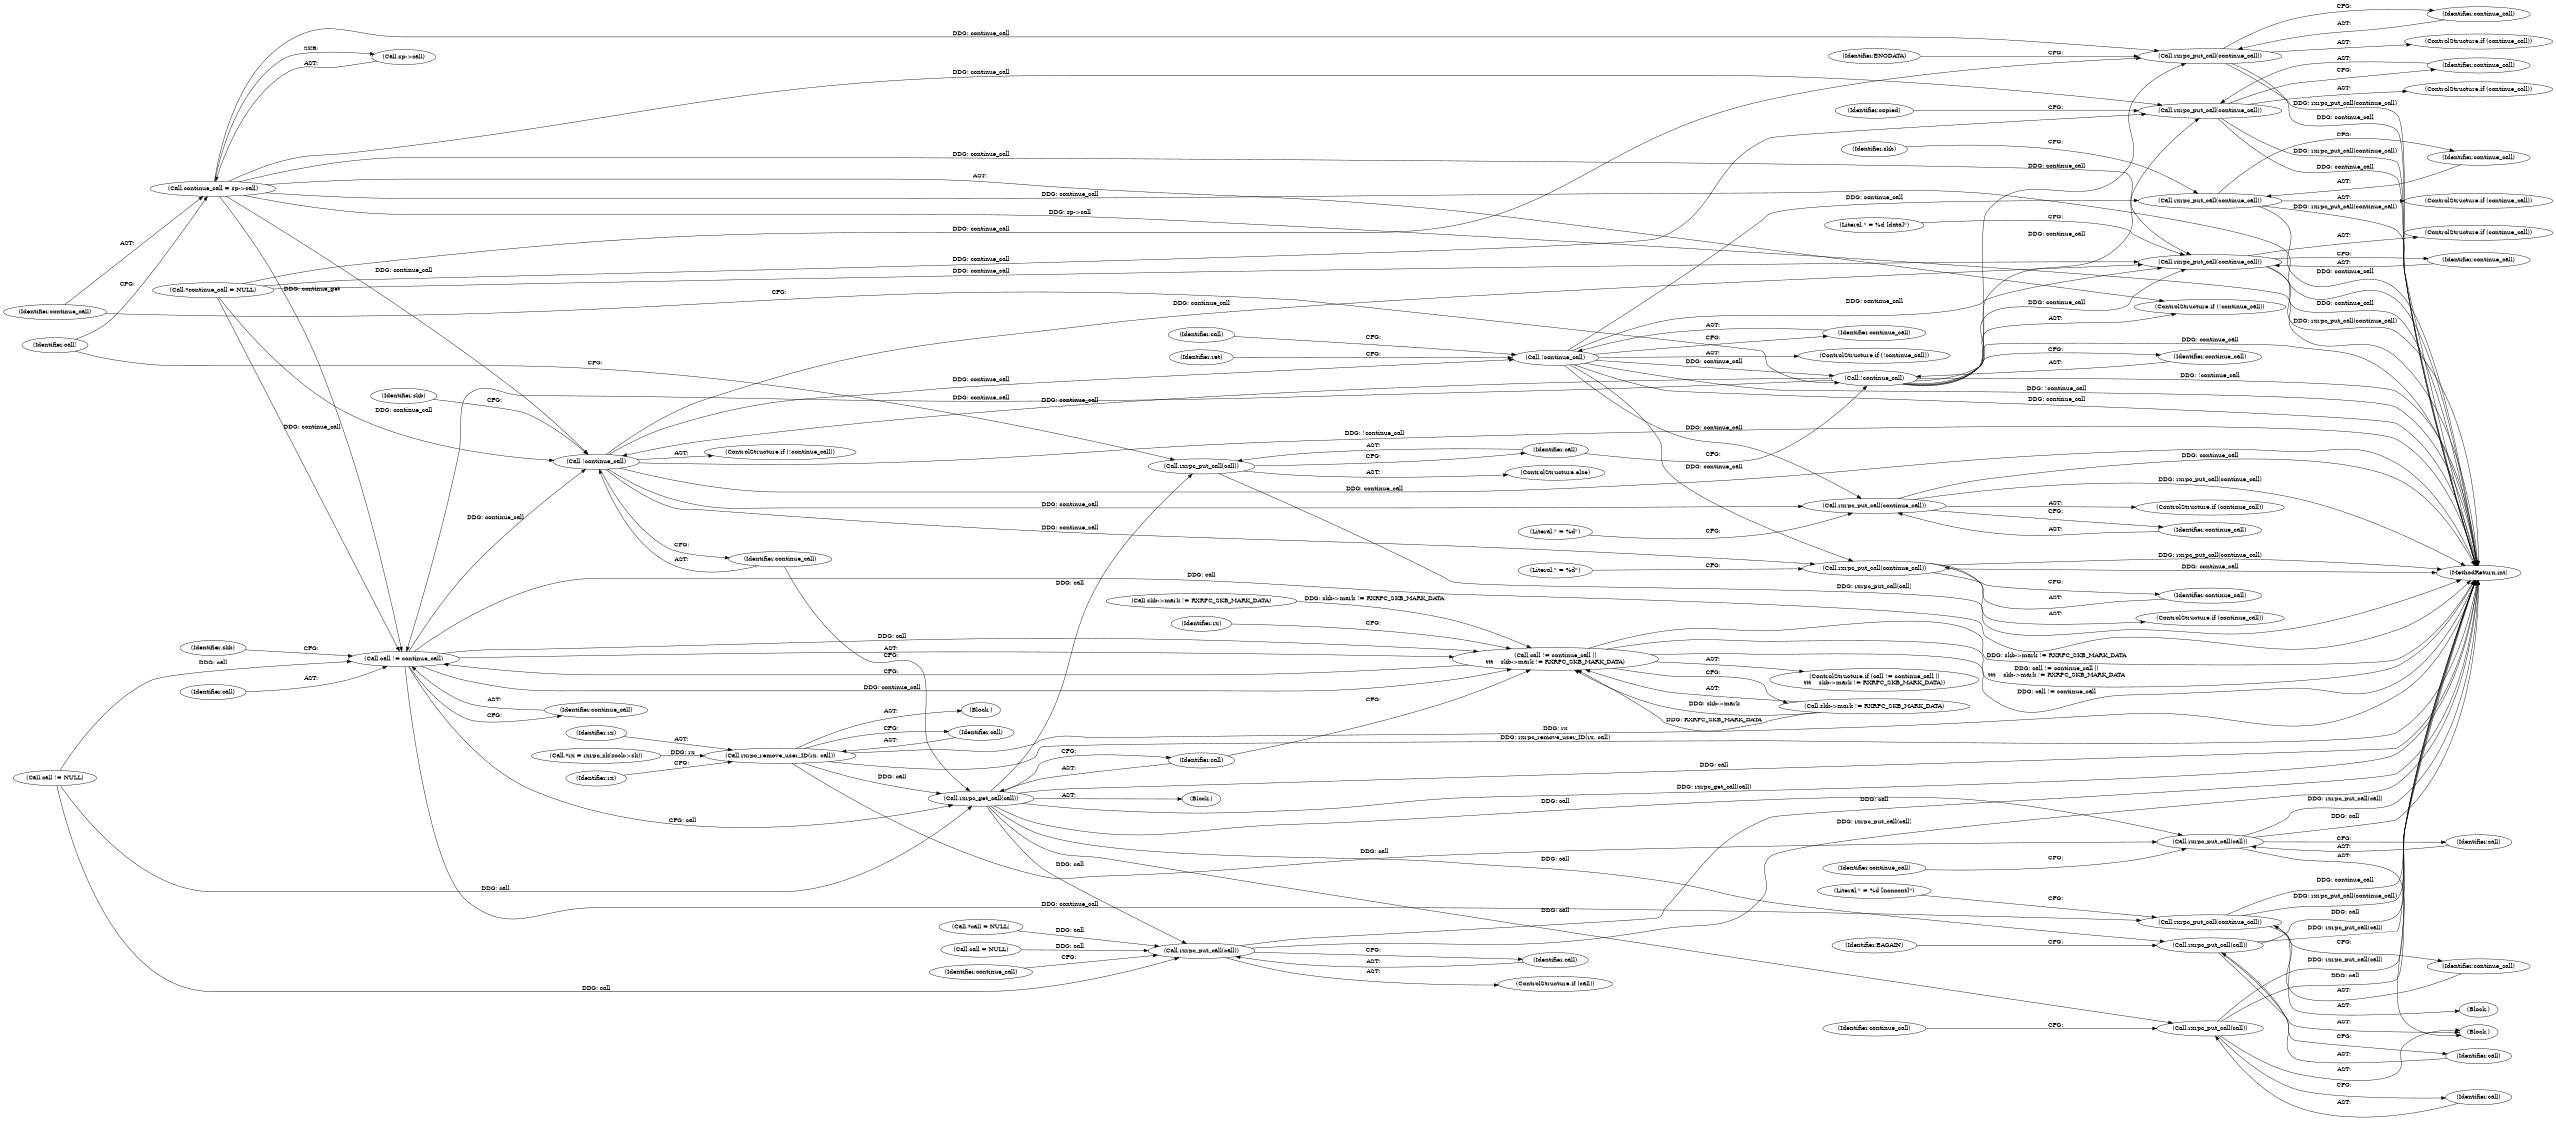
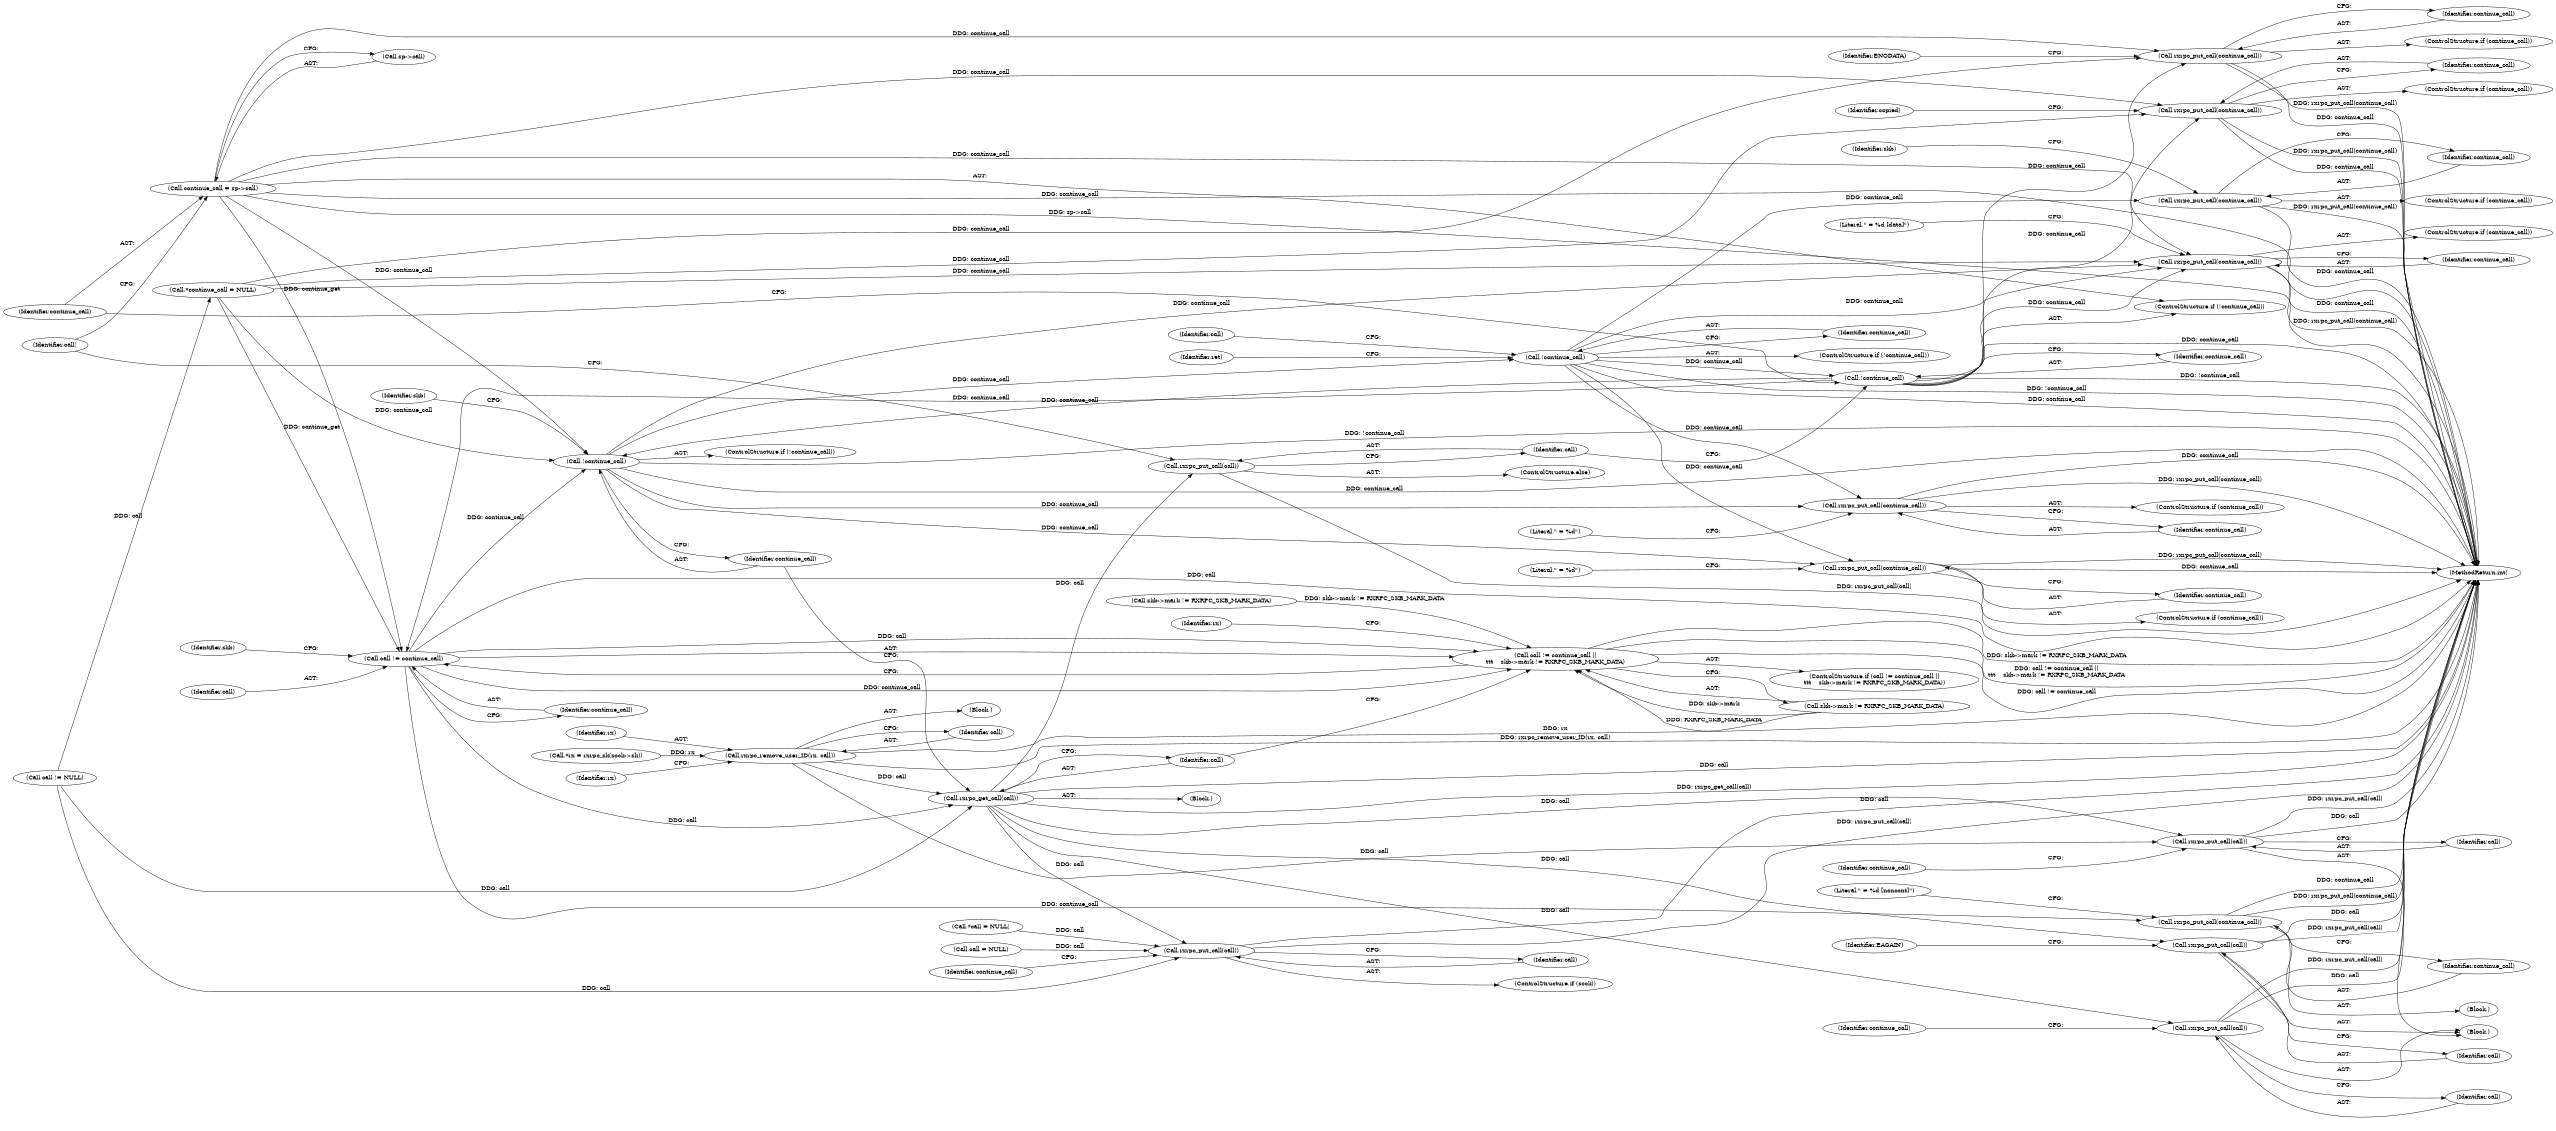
edge "(Call,continue_call = sp->call)" -> "(Call,sp->call)": label "SKB: " -> "CFG: "
edge "(Call,*continue_call = NULL)" -> "(Call,call != continue_call)": label "DDG: continue_call" -> "DDG: continue_get"
edge "(Call,call != NULL)" -> "(Call,call != continue_call)": now "(Call,call != NULL)" -> "(Call,*continue_call = NULL)"
edge "(Call,call != continue_call)" -> "(Call,rxrpc_get_call(call))": label "CFG: call" -> "DDG: call"
node "(ControlStructure,if (call))": label "(ControlStructure,if (call))" -> "(ControlStructure,if (sock))"
